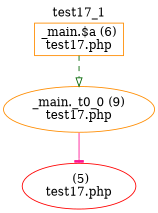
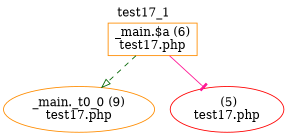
edge "_main._t0_0 (9) test17.php" -> "(5) test17.php": now "_main.$a (6) test17.php" -> "(5) test17.php"
